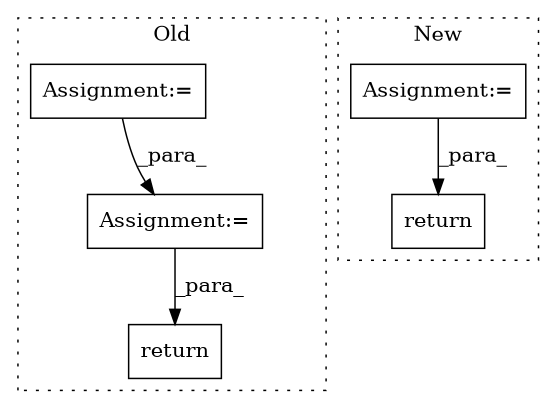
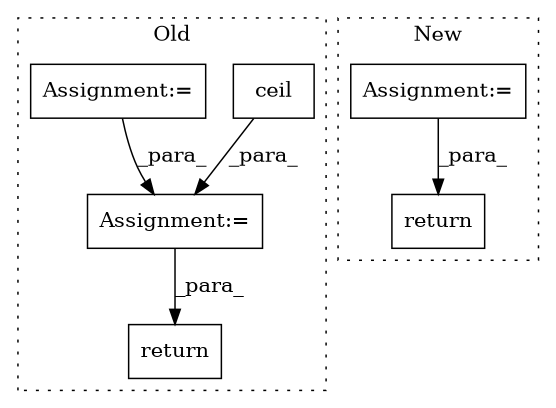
node "ceil": added
